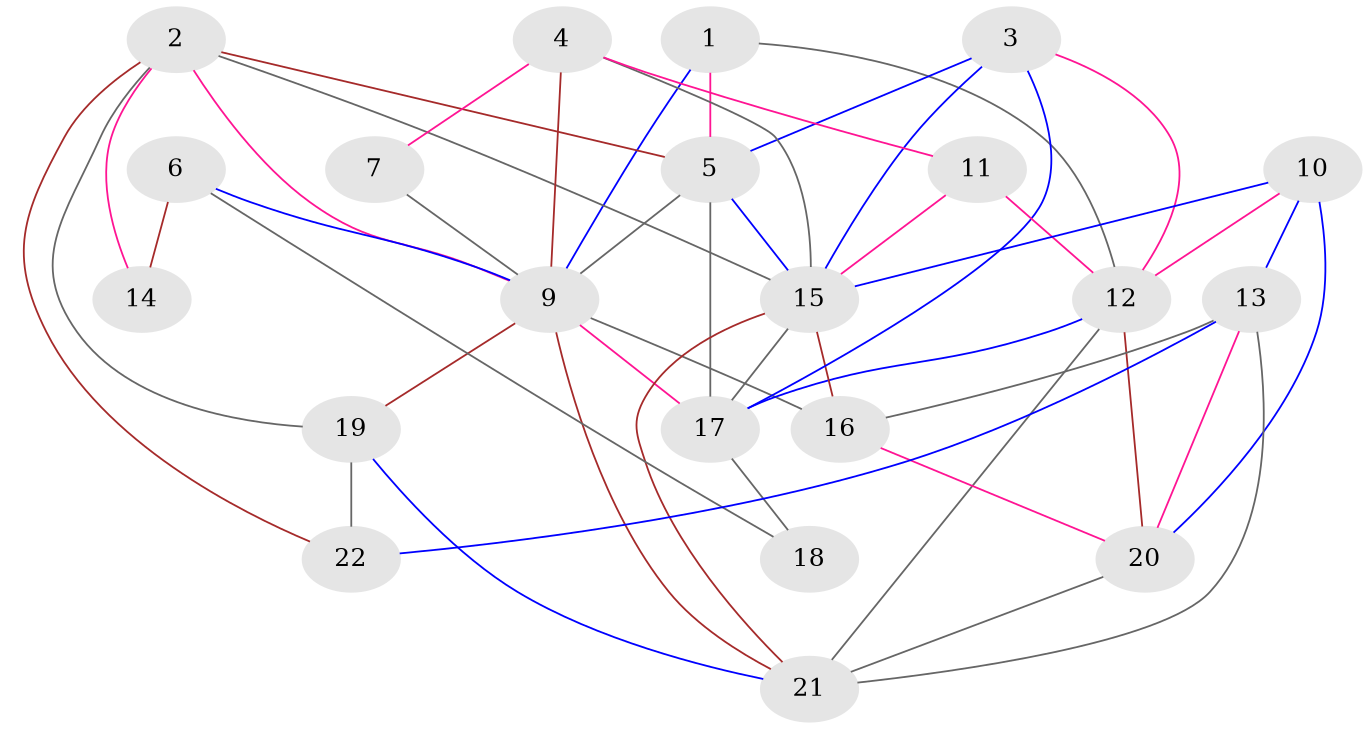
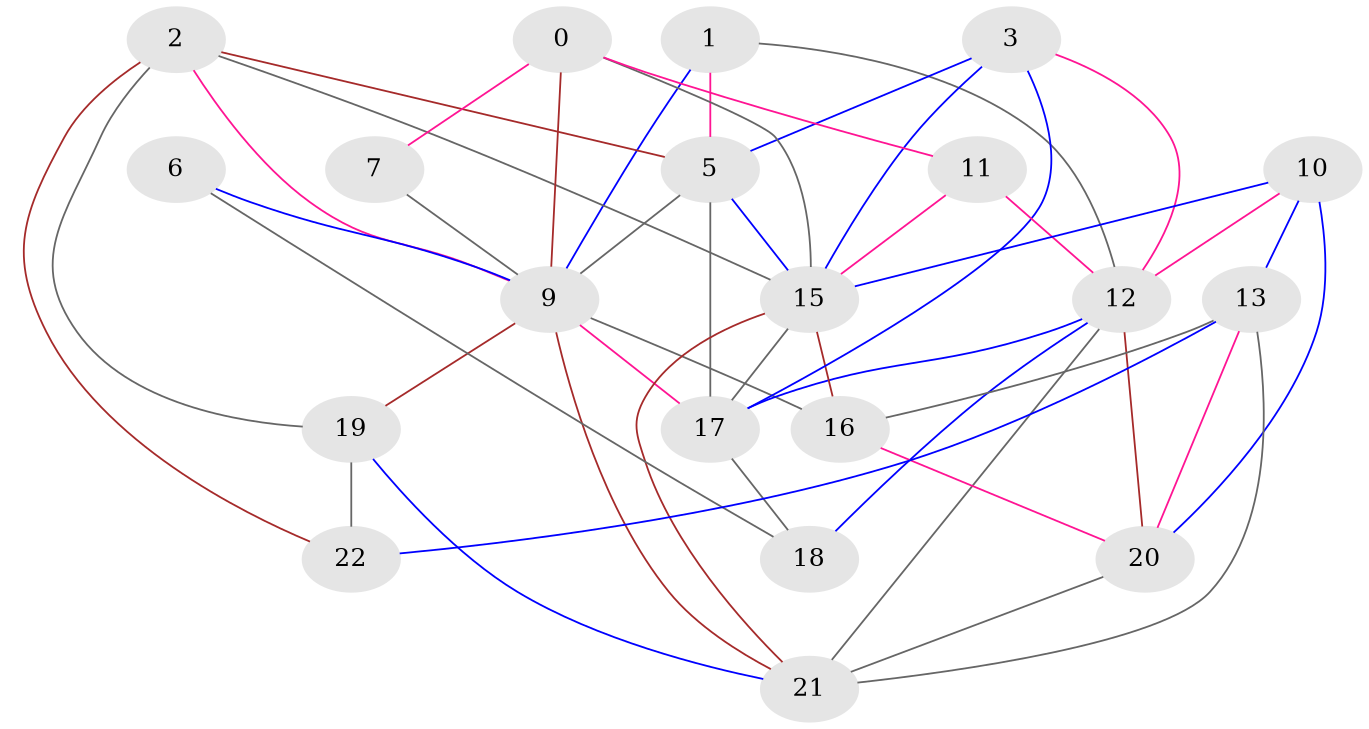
node "4": label "4" -> "0"
node "14": removed
edge "12" -- "18": added
